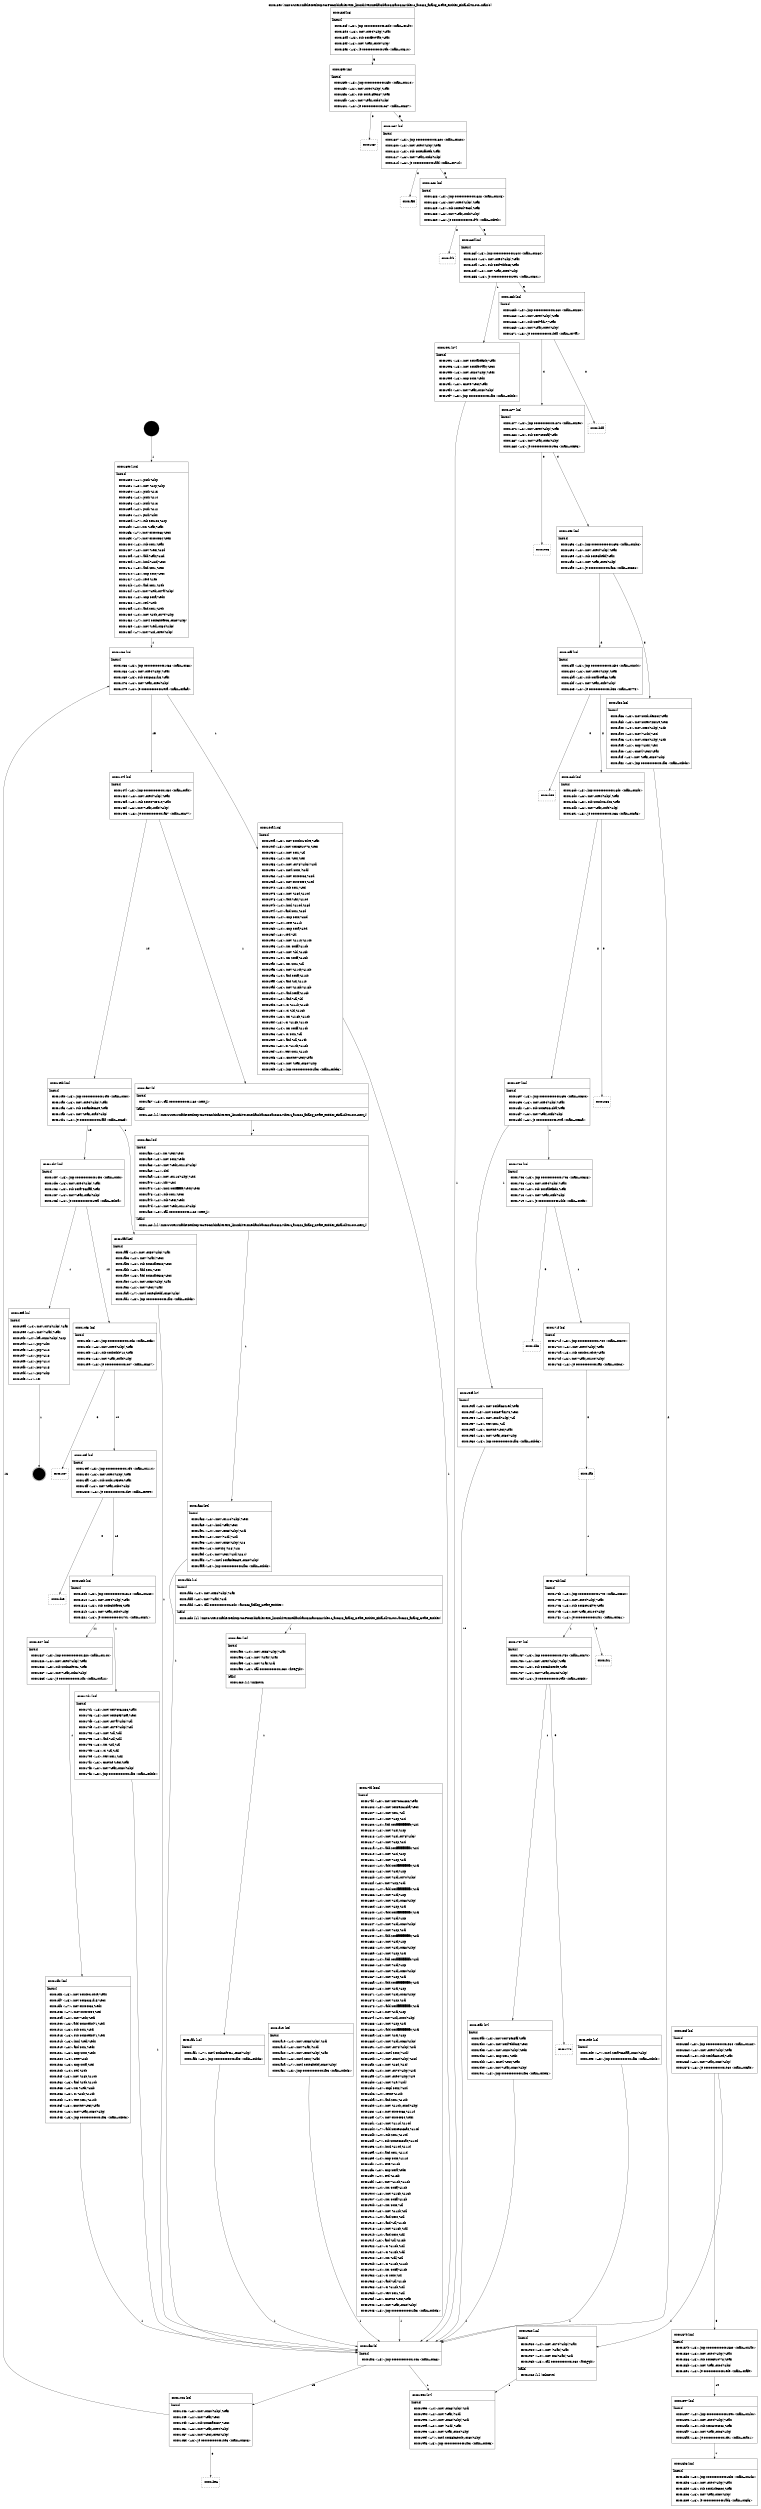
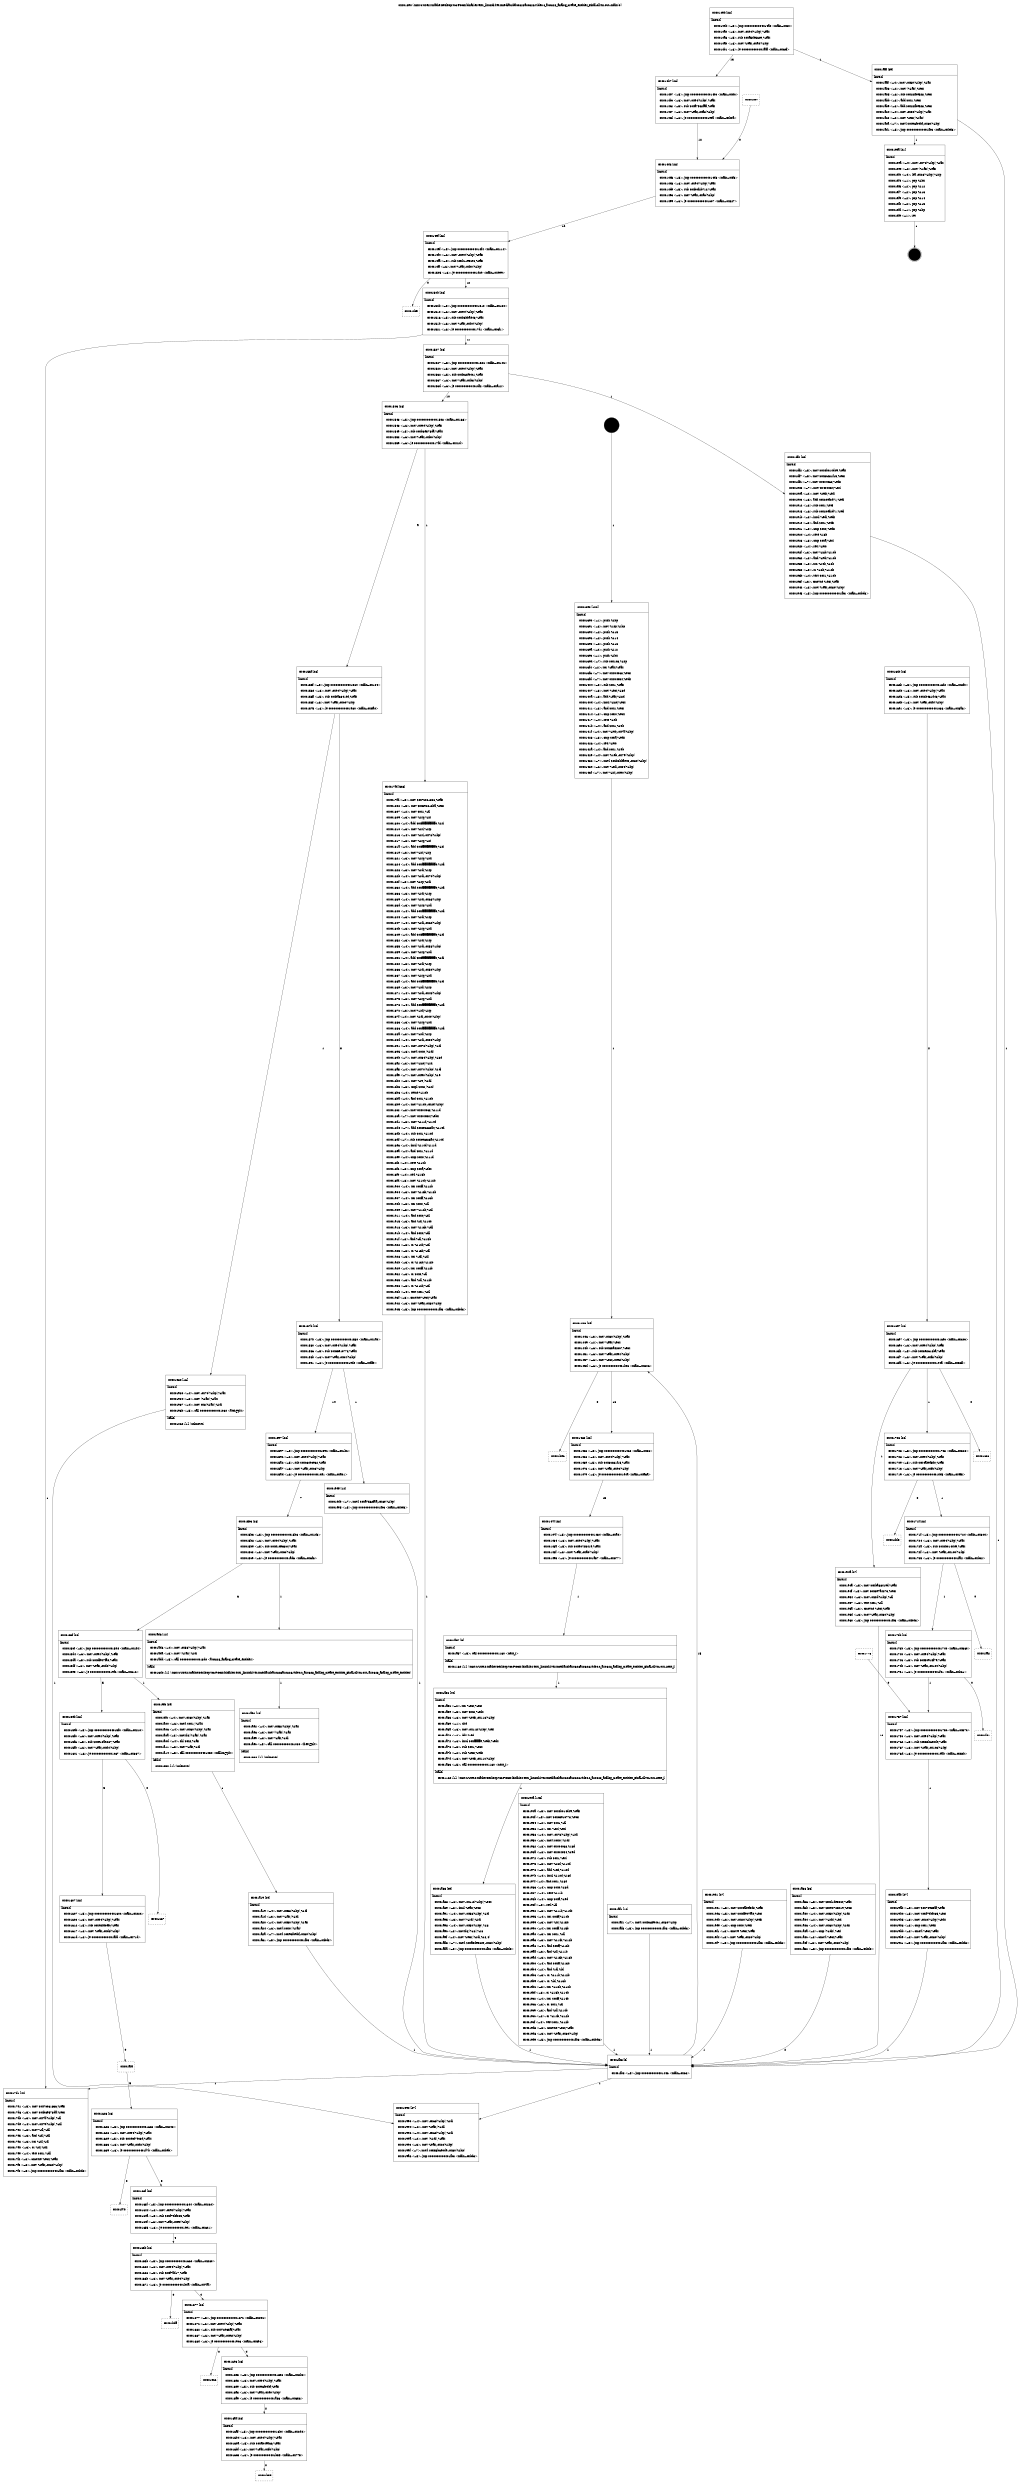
edge "0x401607 [28]" -> "0x401623 [28]": now "0x401afd" -> "0x401623 [28]"
edge "0x40163f [28]" -> "0x40165b [28]": label " 9" -> " 4"
edge "0x40163f [28]" -> "0x4019e1 [27]": removed, label "1"
node "0x401543 [28]": added
edge "0x401693 [28]" -> "0x401a36 [33]": removed, label "2"
edge "0x4013e0 [102]" -> "0x401463 [28]": now "0x4013e0 [102]" -> "0x401446 [29]"
edge "0x4016af [28]" -> "0x4016cb [28]": removed, label "2"
edge "0x401463 [28]" -> "0x401e4a [148]": removed, label "1"
edge "0x40147f [28]" -> "0x40149b [28]": removed, label "14"
edge "0x4016cb [28]" -> "0x401c86": now "0x4016e7 [28]" -> "0x401c86"
edge "0x4014b7 [28]" -> "0x401eea [21]": now "0x401aaf [39]" -> "0x401eea [21]"
edge "0x4014d3 [28]" -> "0x401c07": reversed
edge "0x40157b [28]" -> "0x401ede [12]": added, label "1"
edge "0x401fa2" -> "0x40173b [28]": now "0x40171f [28]" -> "0x40173b [28]"
edge "0x4015b3 [28]" -> "0x401ad6 [12]": added, label "1"
edge "0x4015b3 [28]" -> "0x4015cf [28]": added, label "6"
node "0x4019fc [29]": added
edge "0x401ae2 [15]" -> "0x401af1 [12]": removed, label "1"
edge "0x401757 [28]" -> "0x401773": reversed
edge "0x4017d1 [44]" -> "0x401fb3 [5]": reversed
